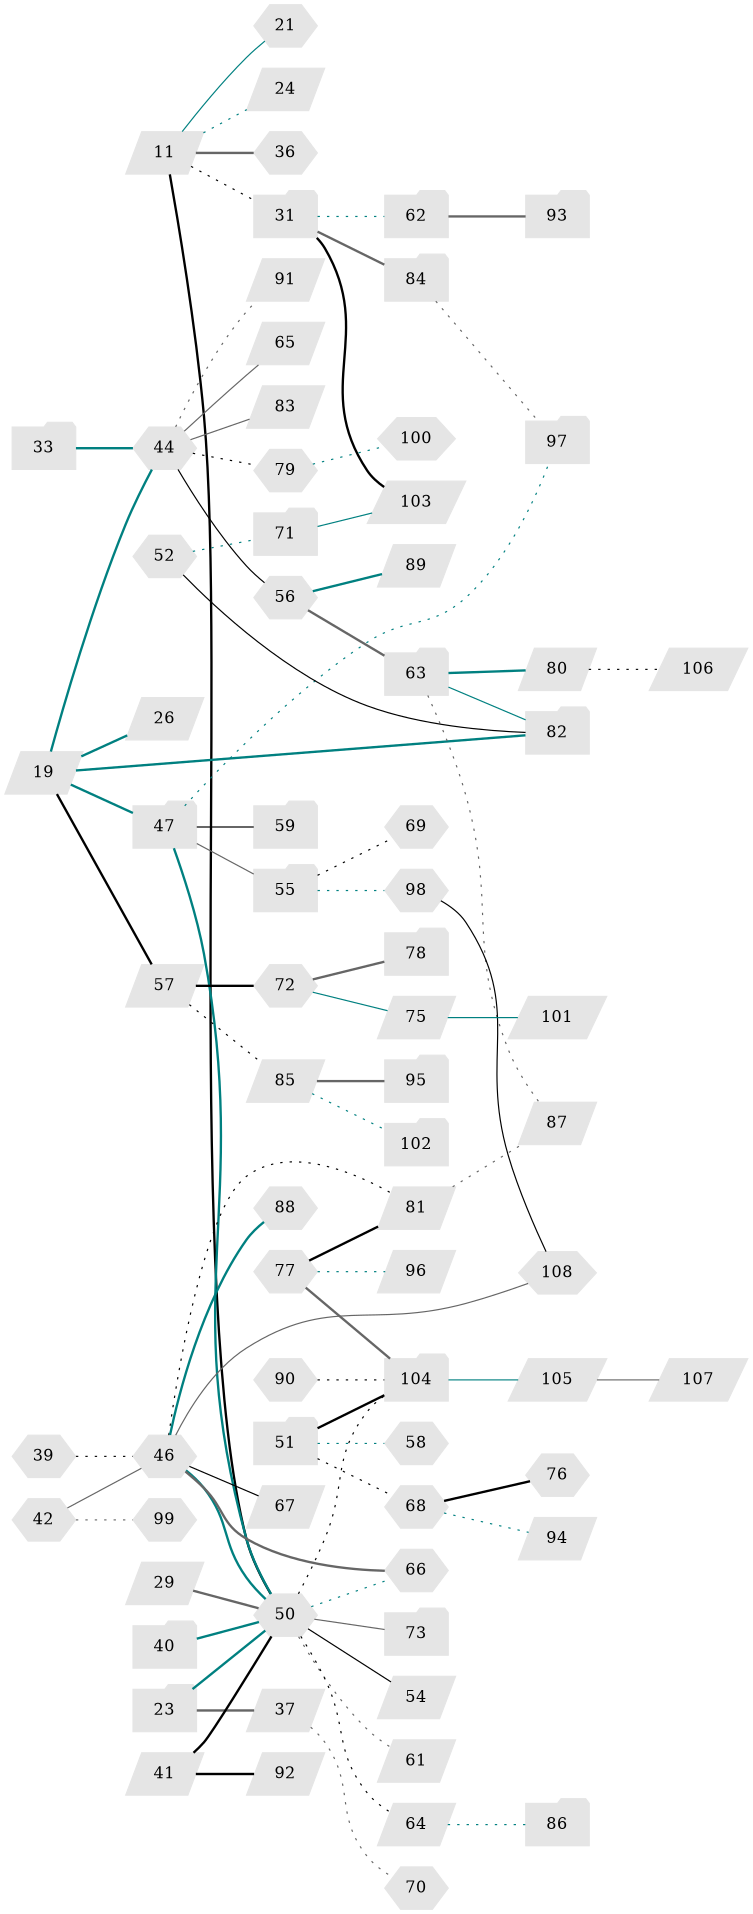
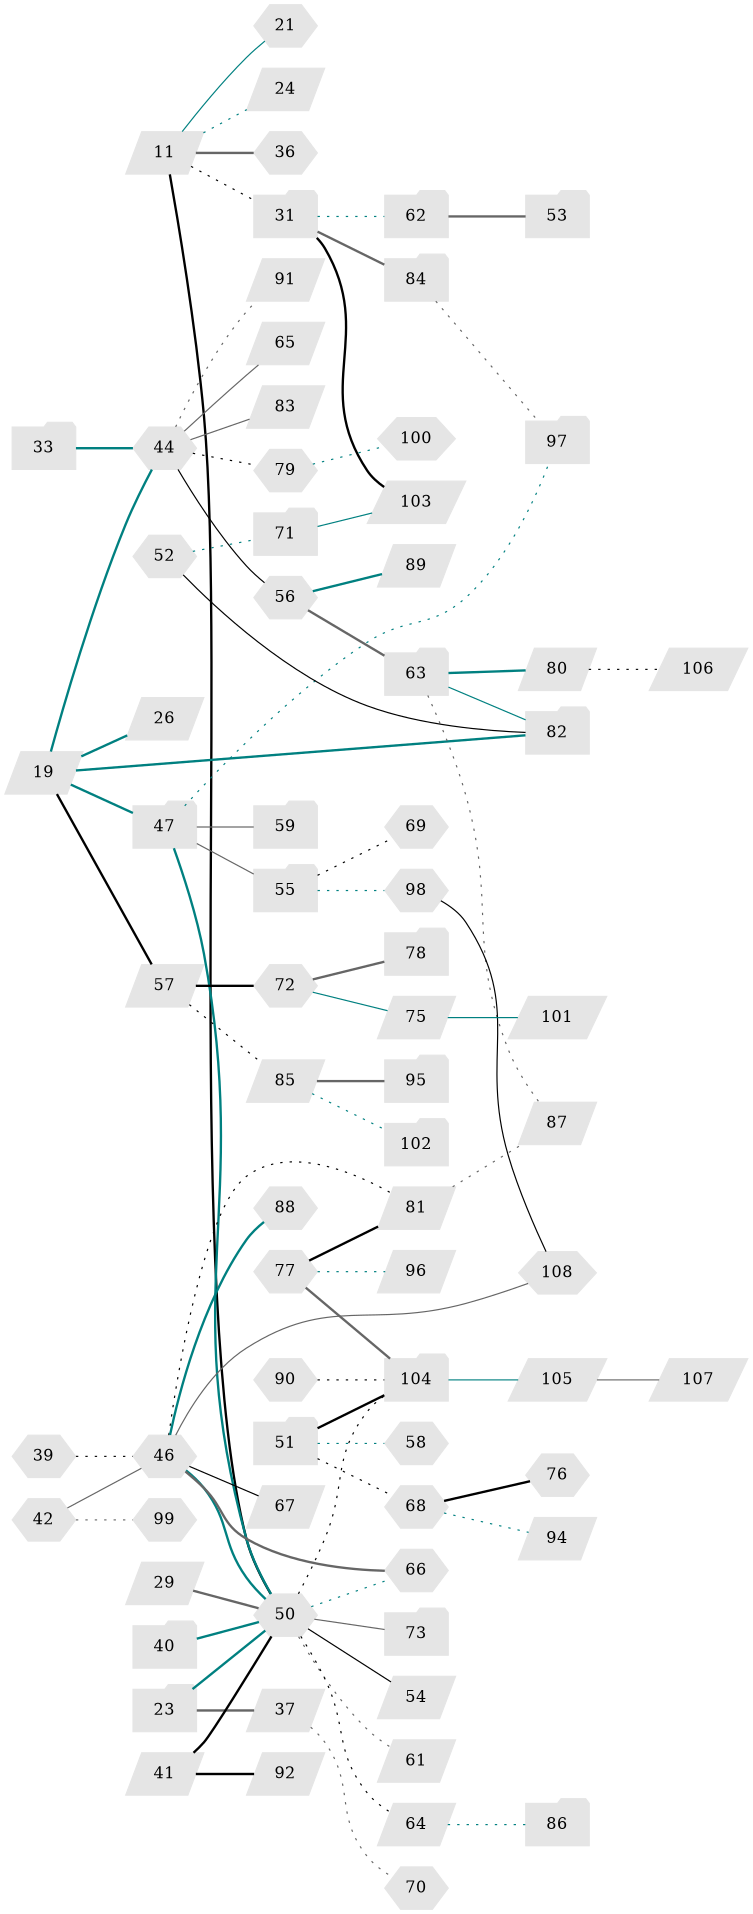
node "93": label "93" -> "53"
edge "47" -- "59": color black -> gray40
